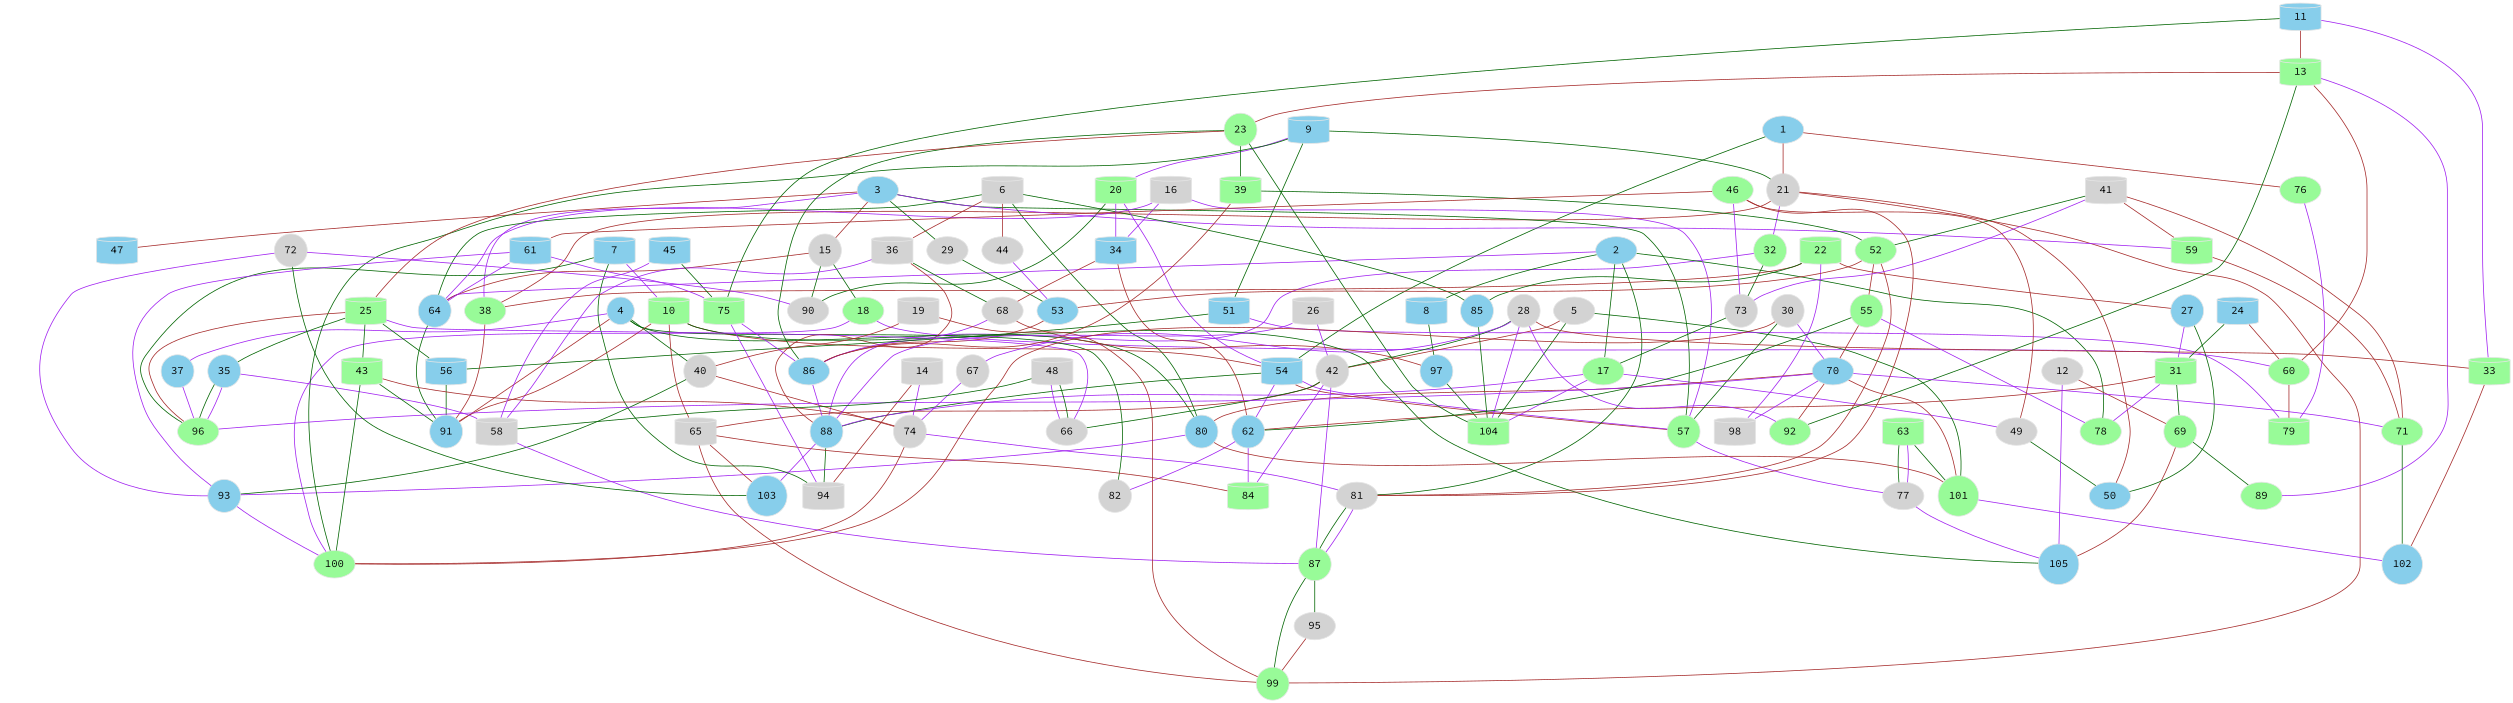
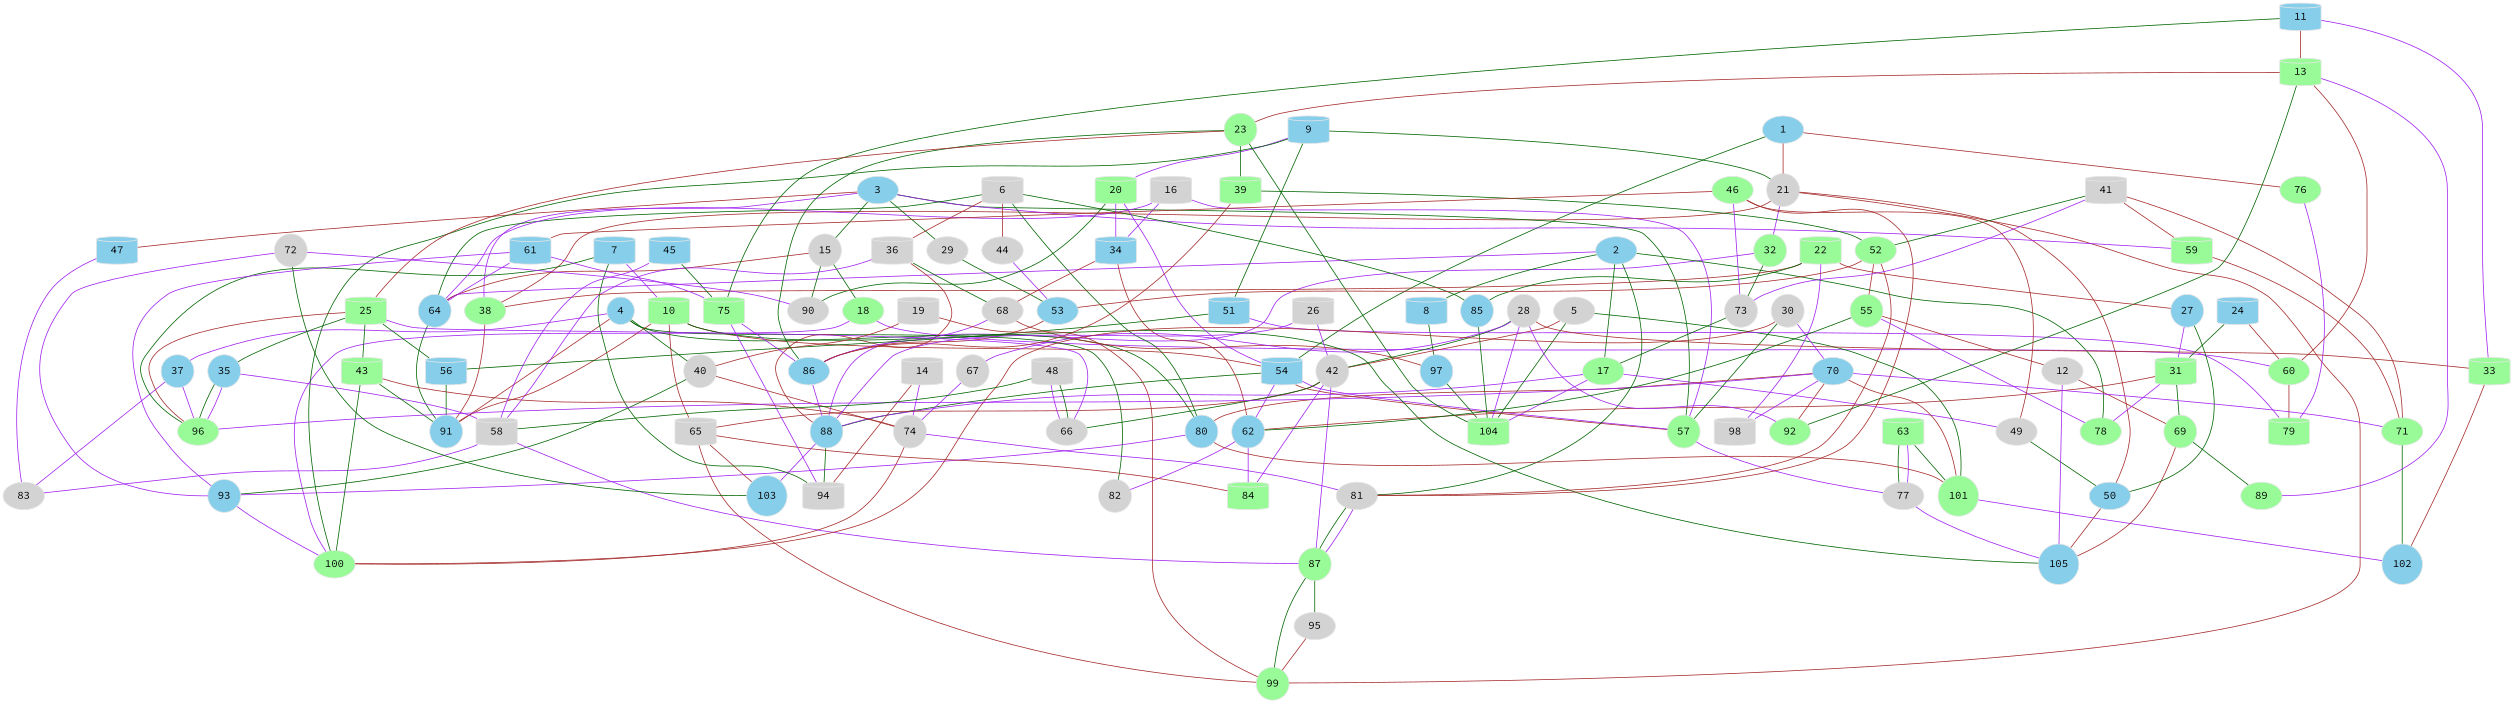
edge "3" -- "15": color brown -> darkgreen
edge "55" -- "70": now "55" -- "12"
node "83": added
edge "50" -- "105": added
